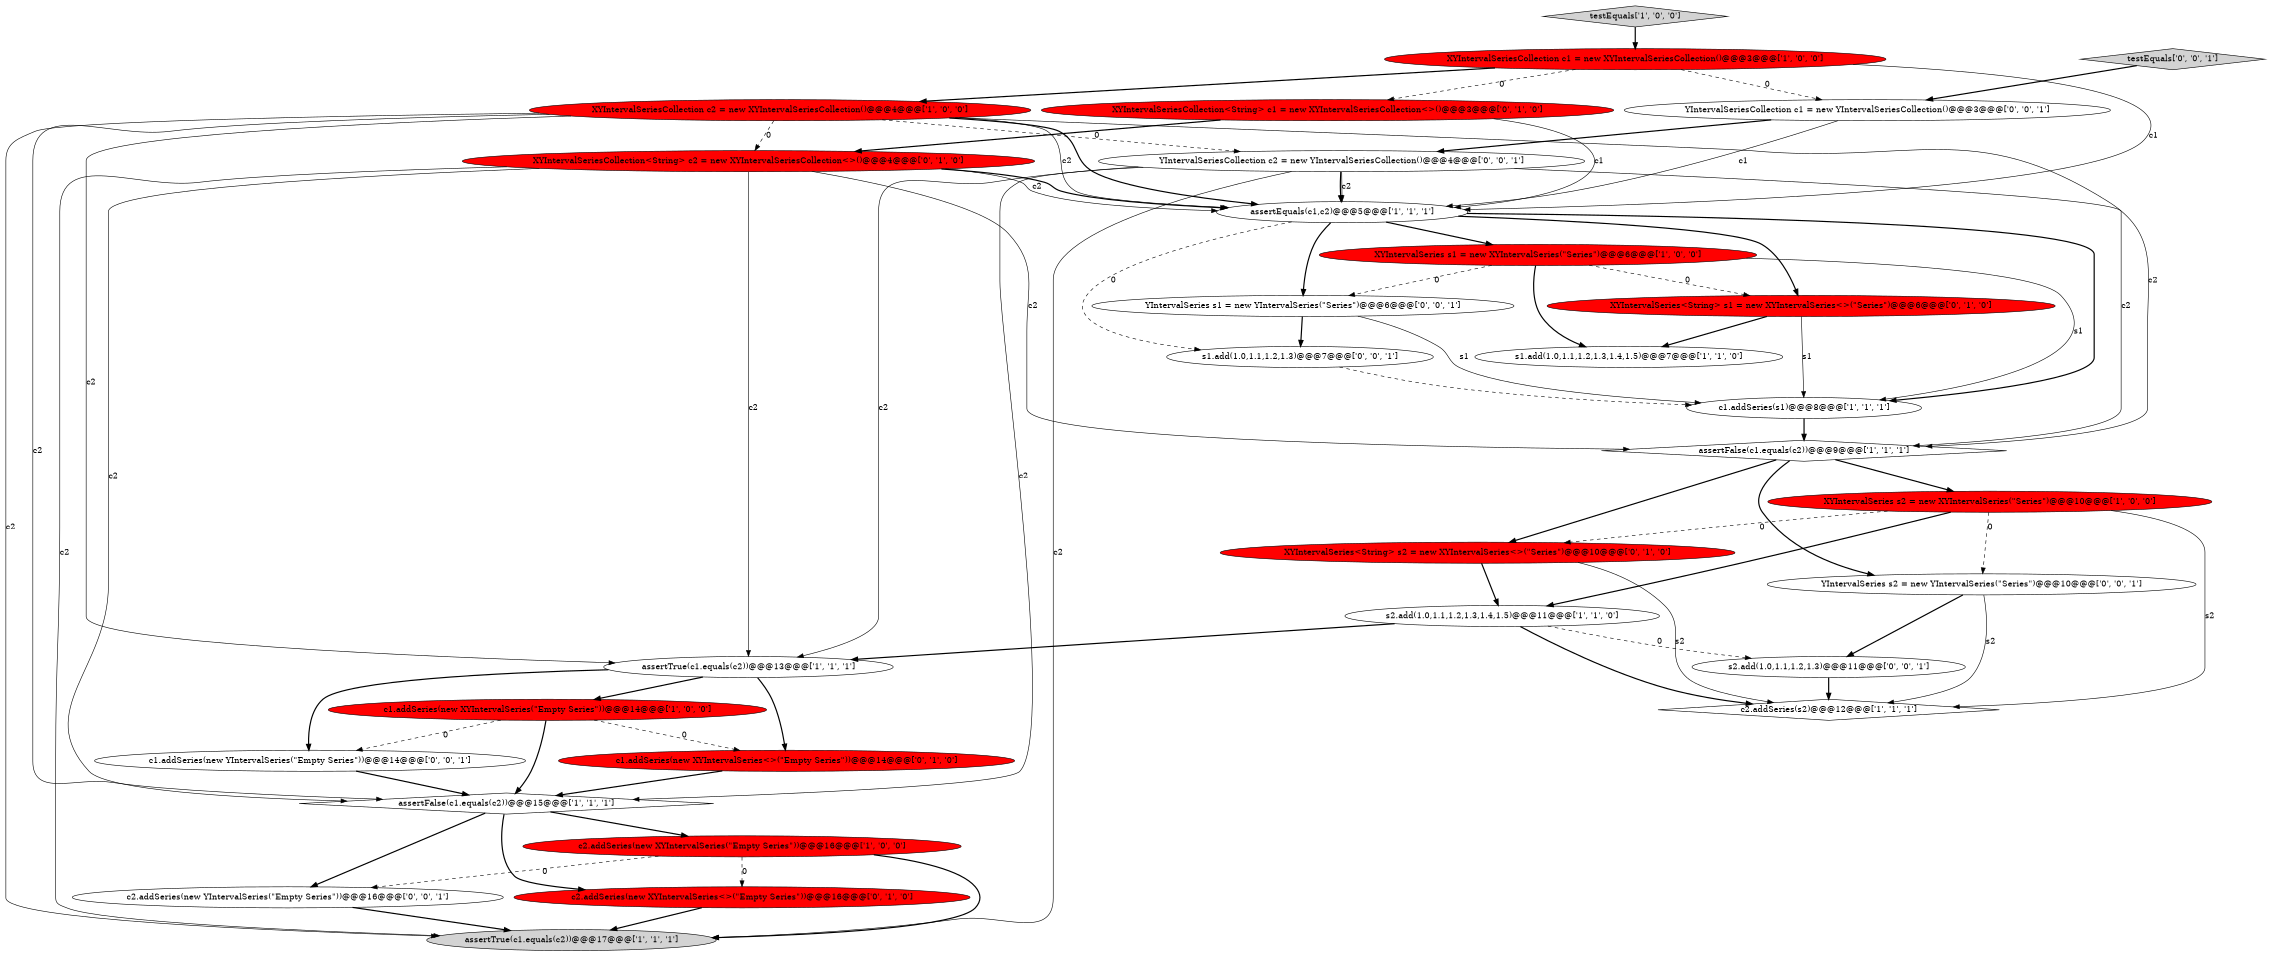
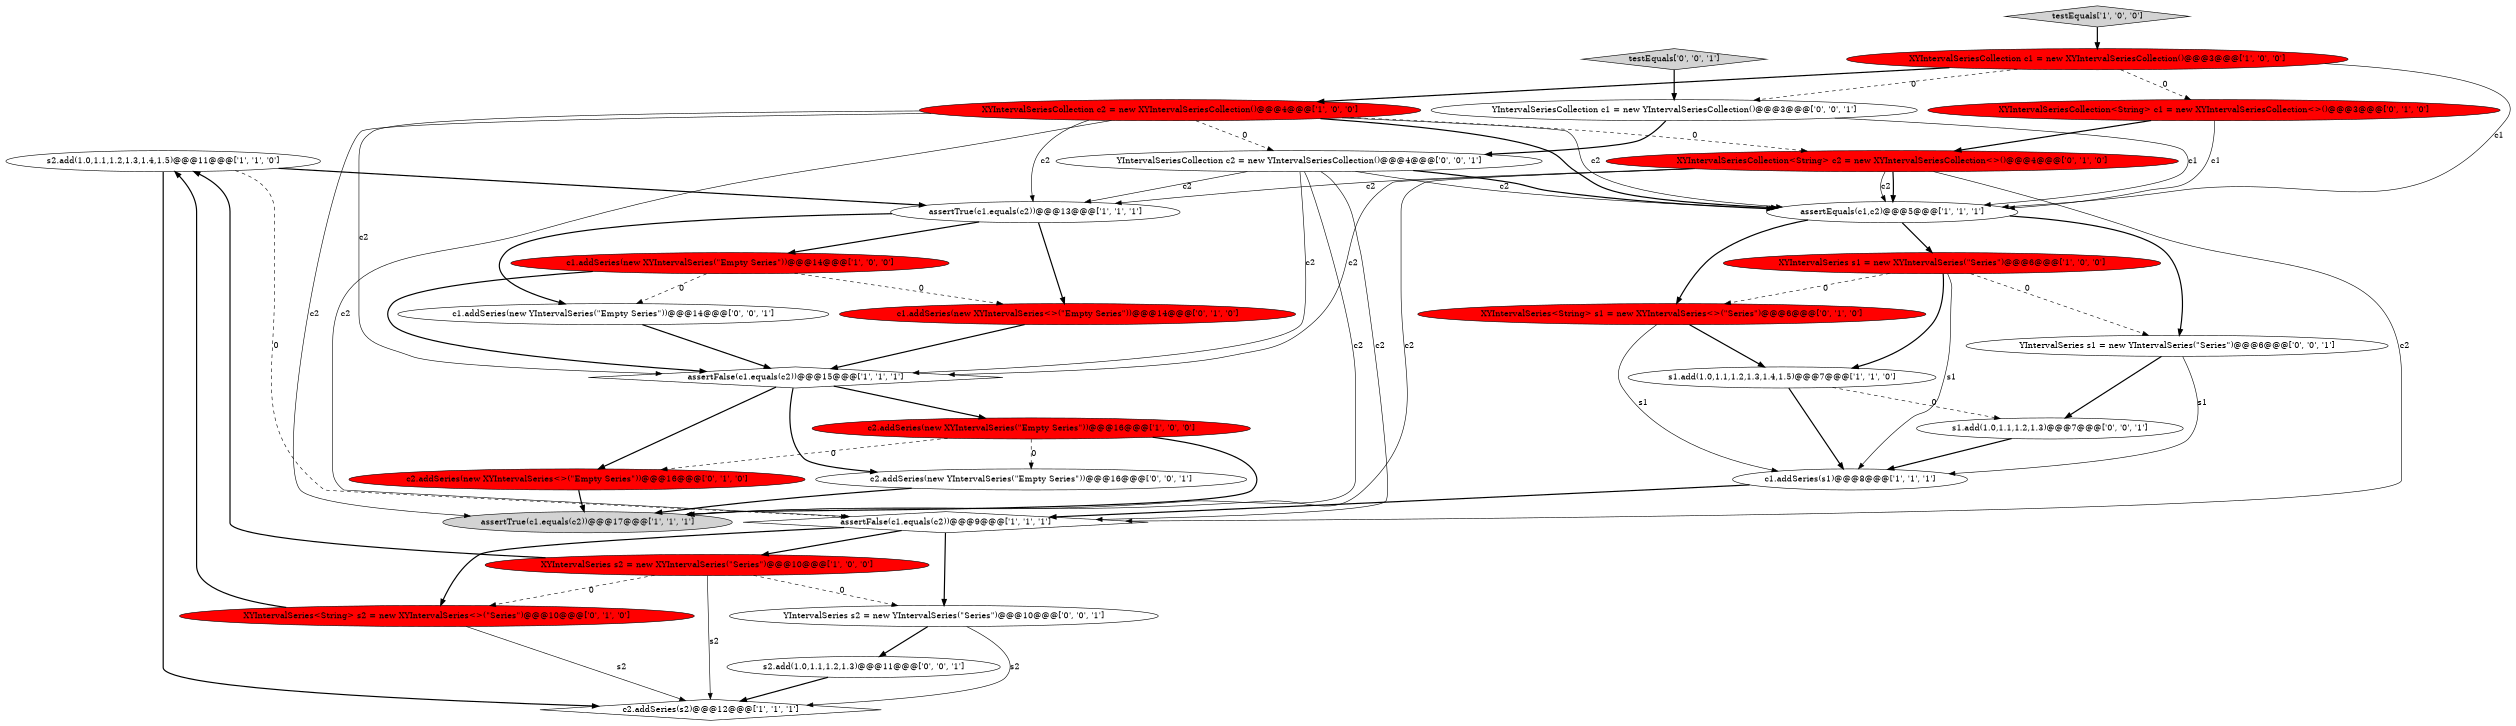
edge "assertEquals(c1,c2)@@@5@@@['1', '1', '1']" -> "c1.addSeries(s1)@@@8@@@['1', '1', '1']": now "s1.add(1.0,1.1,1.2,1.3,1.4,1.5)@@@7@@@['1', '1', '0']" -> "c1.addSeries(s1)@@@8@@@['1', '1', '1']"
edge "assertEquals(c1,c2)@@@5@@@['1', '1', '1']" -> "s1.add(1.0,1.1,1.2,1.3)@@@7@@@['0', '0', '1']": now "s1.add(1.0,1.1,1.2,1.3,1.4,1.5)@@@7@@@['1', '1', '0']" -> "s1.add(1.0,1.1,1.2,1.3)@@@7@@@['0', '0', '1']"
edge "s1.add(1.0,1.1,1.2,1.3)@@@7@@@['0', '0', '1']" -> "c1.addSeries(s1)@@@8@@@['1', '1', '1']": style dashed -> bold
edge "s2.add(1.0,1.1,1.2,1.3,1.4,1.5)@@@11@@@['1', '1', '0']" -> "s2.add(1.0,1.1,1.2,1.3)@@@11@@@['0', '0', '1']": now "s2.add(1.0,1.1,1.2,1.3,1.4,1.5)@@@11@@@['1', '1', '0']" -> "assertFalse(c1.equals(c2))@@@9@@@['1', '1', '1']"
